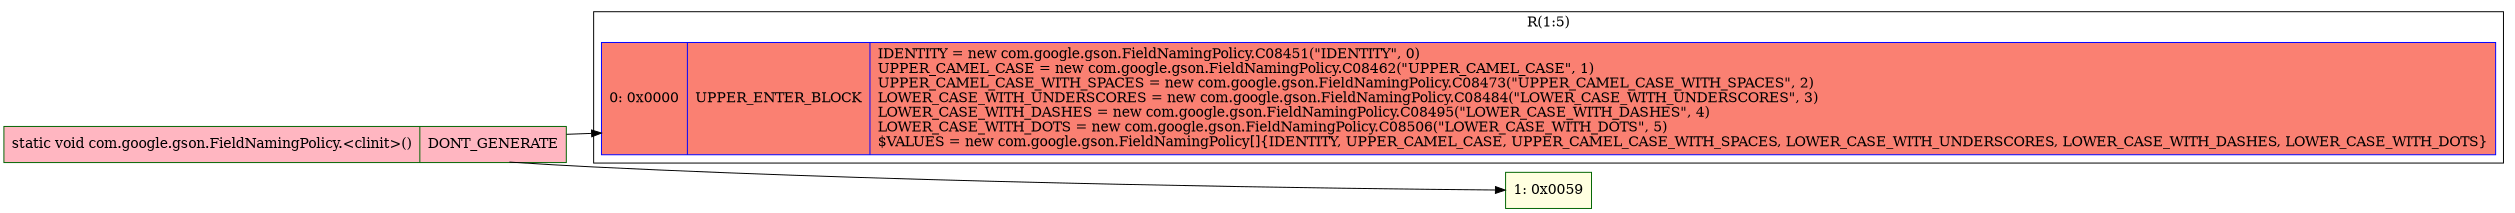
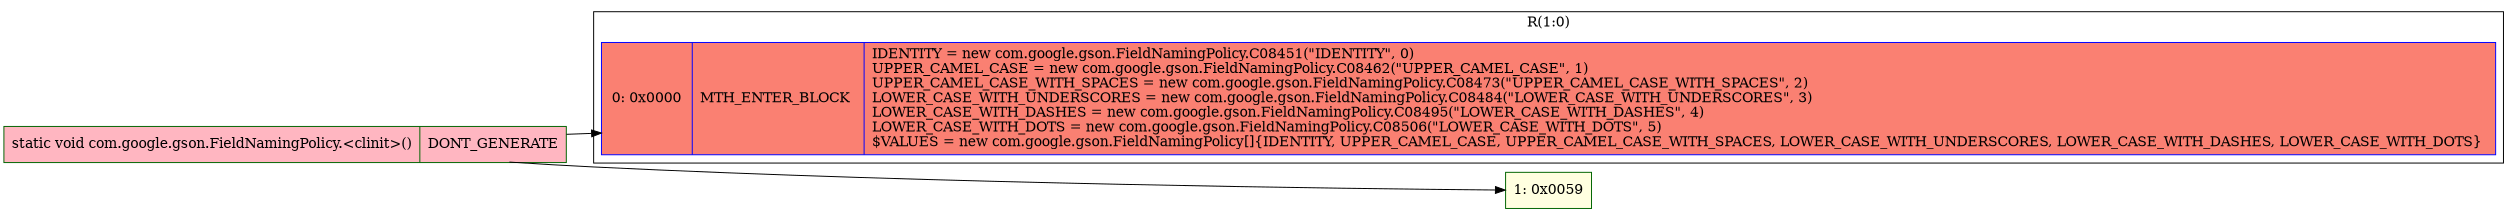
cluster "R(1:5)": label "R(1:5)" -> "R(1:0)"
node "0: 0x0000": text "UPPER_ENTER_BLOCK" -> "MTH_ENTER_BLOCK"
